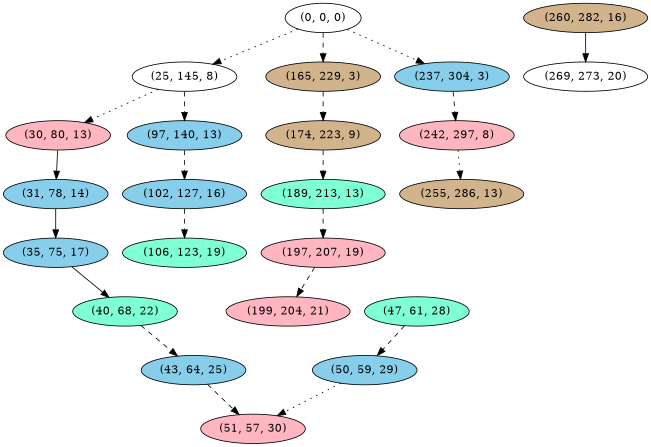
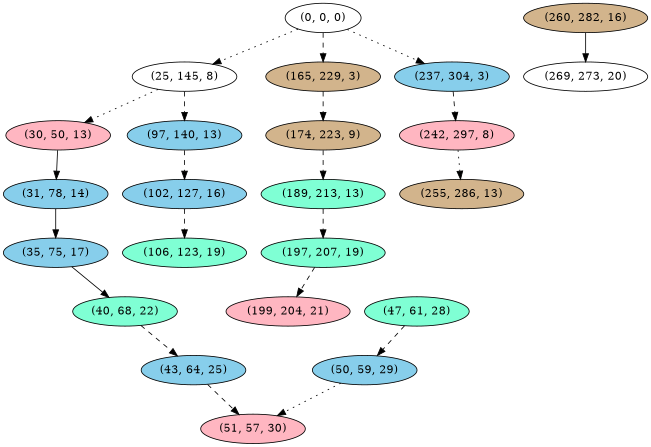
node "(30, 80, 13)": label "(30, 80, 13)" -> "(30, 50, 13)"
node "(197, 207, 19)": fillcolor lightpink -> aquamarine
